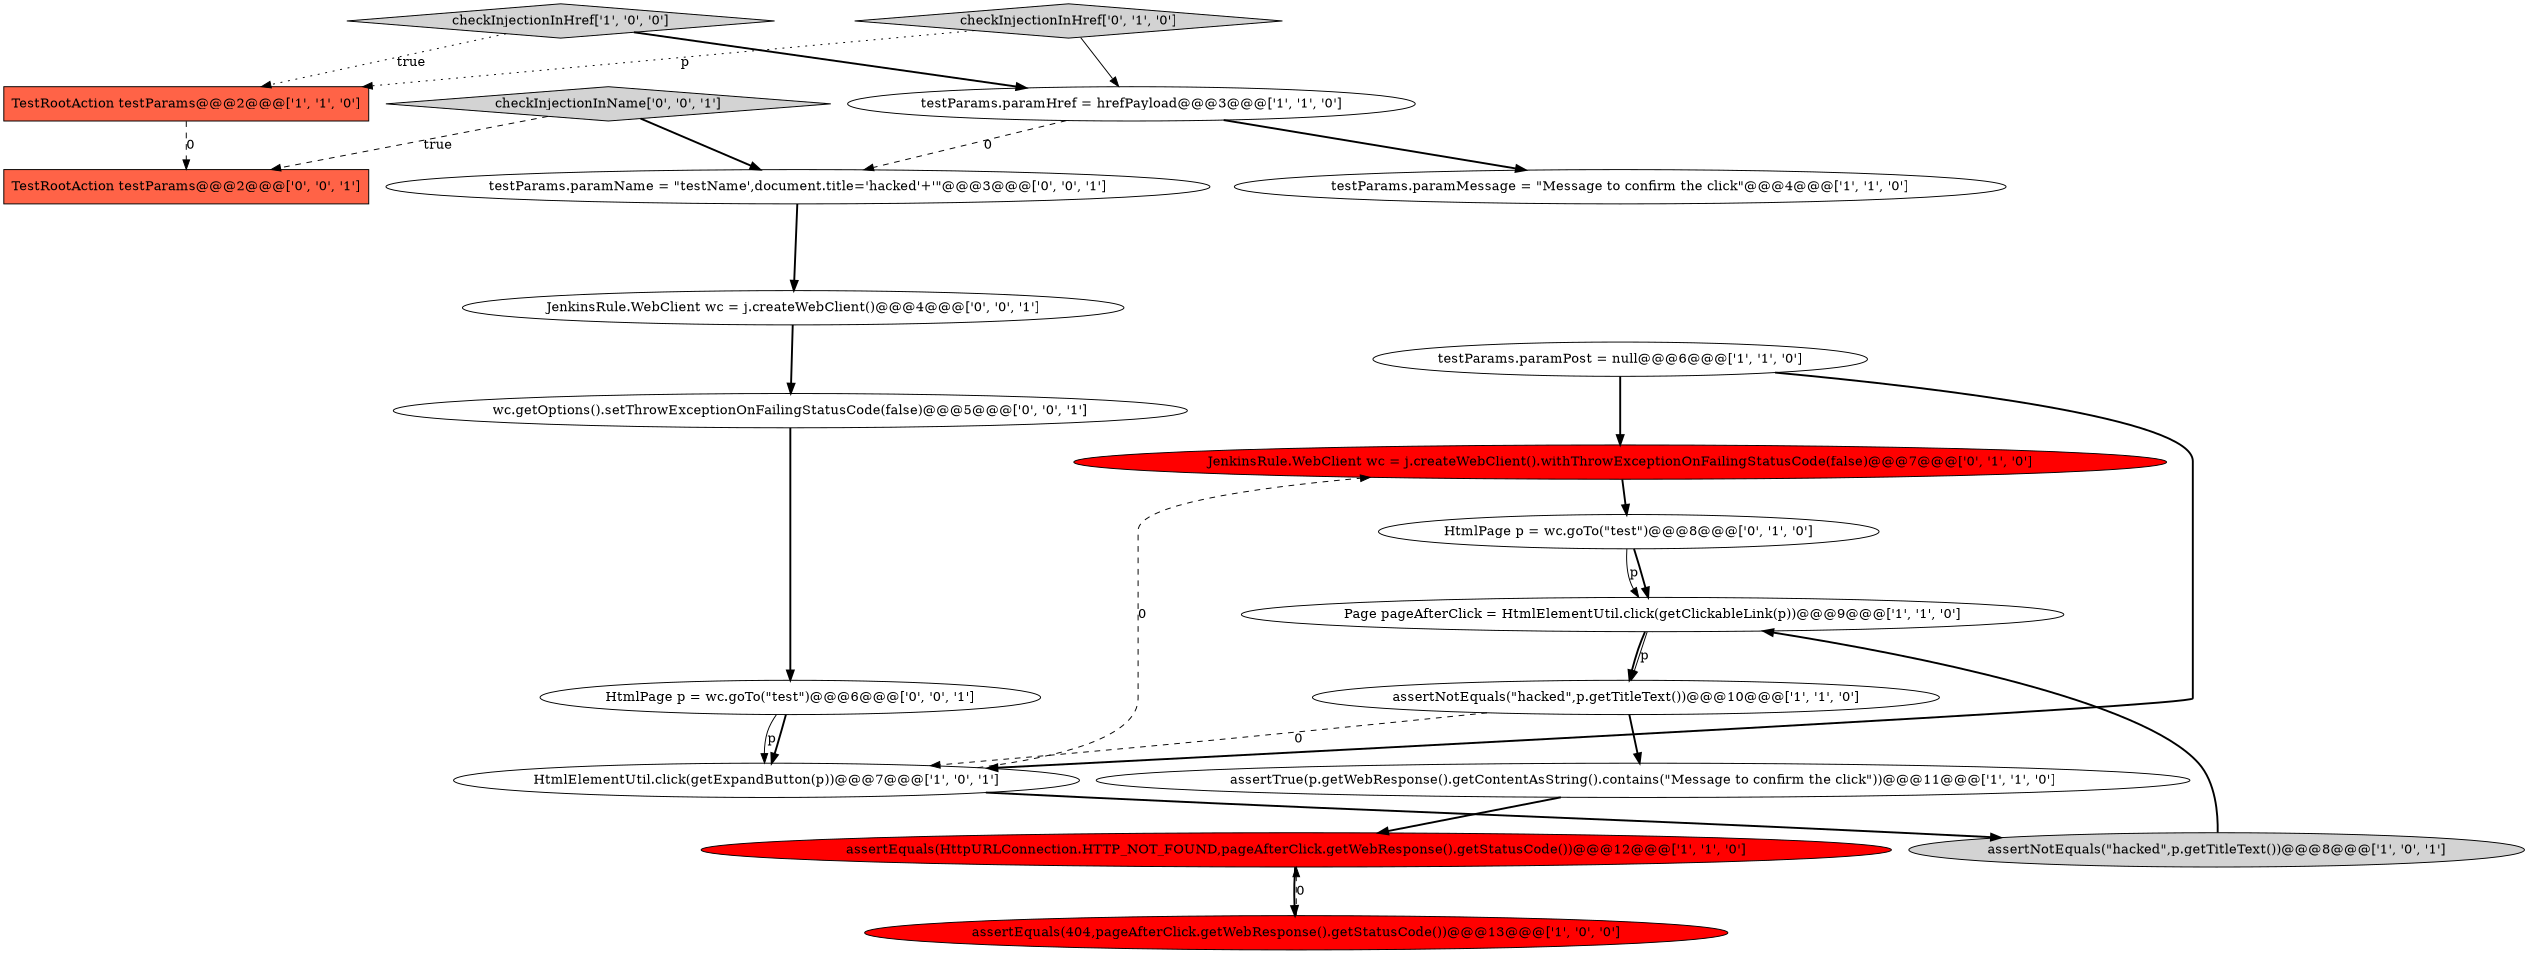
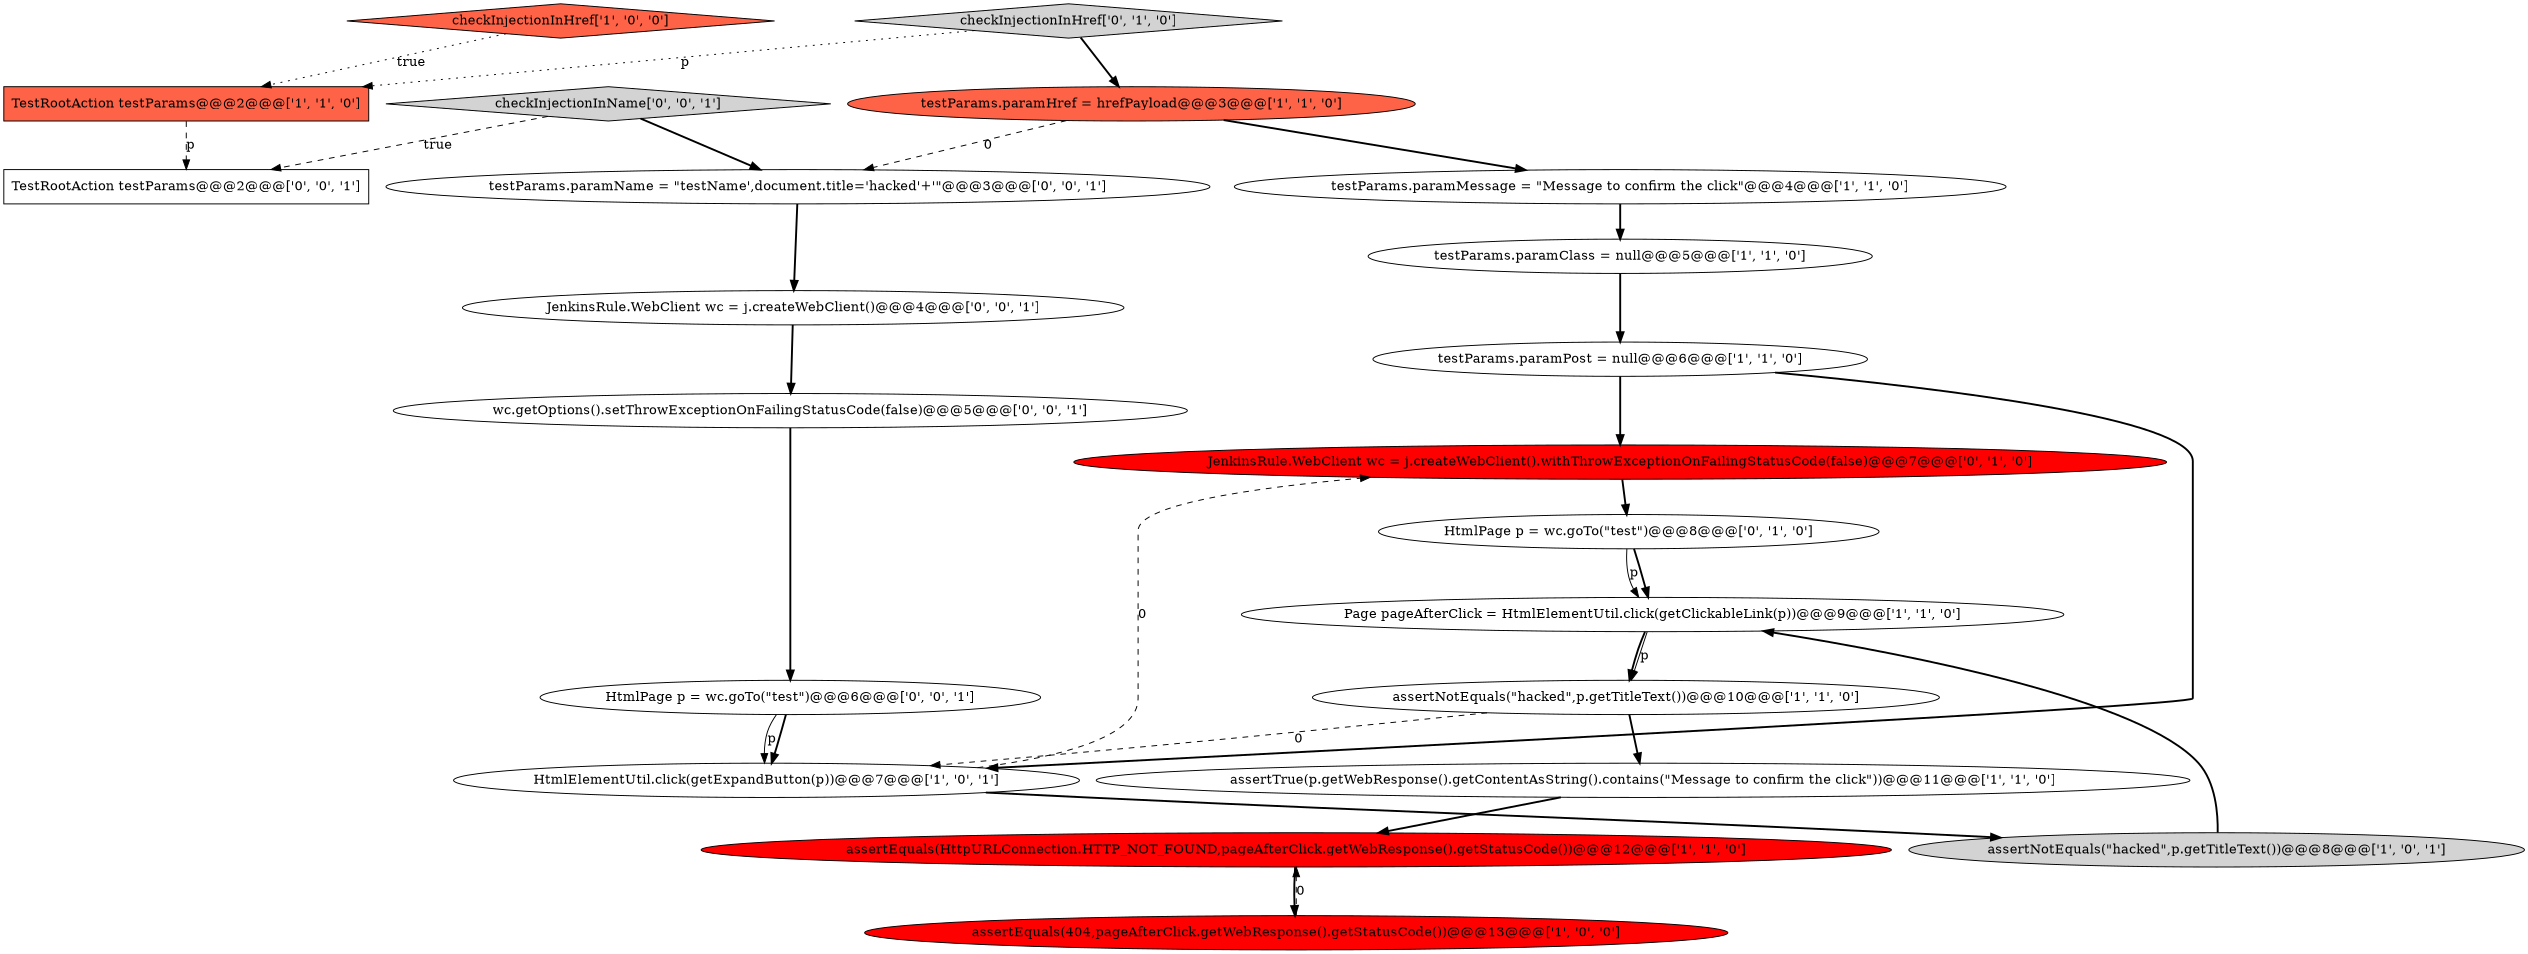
node "checkInjectionInHref['1', '0', '0']": fillcolor lightgray -> tomato
edge "checkInjectionInHref['0', '1', '0']" -> "testParams.paramHref = hrefPayload@@@3@@@['1', '1', '0']": style solid -> bold
edge "checkInjectionInHref['1', '0', '0']" -> "testParams.paramHref = hrefPayload@@@3@@@['1', '1', '0']": removed
node "testParams.paramHref = hrefPayload@@@3@@@['1', '1', '0']": fillcolor white -> tomato
edge "TestRootAction testParams@@@2@@@['1', '1', '0']" -> "TestRootAction testParams@@@2@@@['0', '0', '1']": label "0" -> "p"
node "TestRootAction testParams@@@2@@@['0', '0', '1']": fillcolor tomato -> white
node "testParams.paramClass = null@@@5@@@['1', '1', '0']": added
